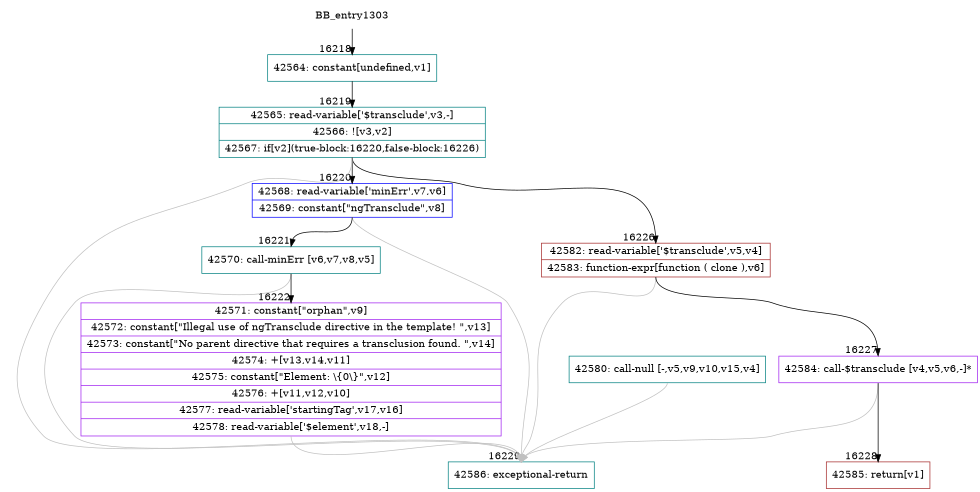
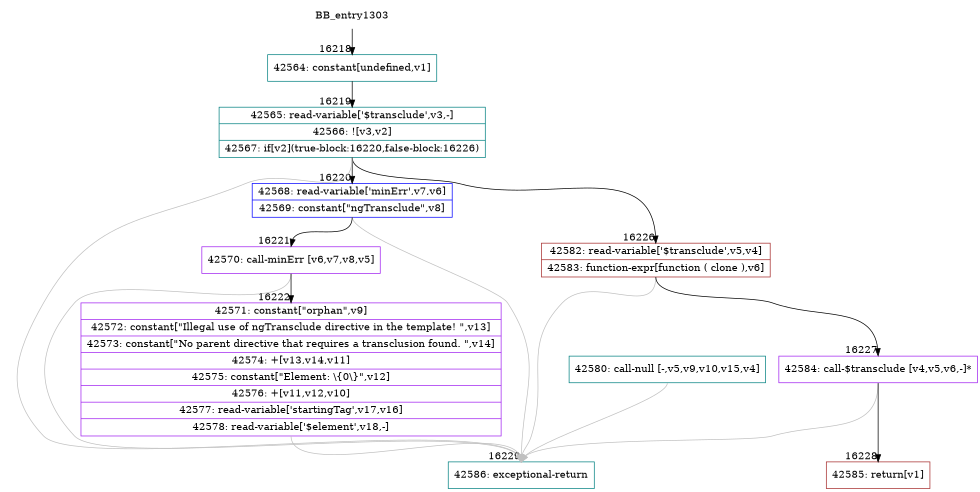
node "42570: call-minErr [v6,v7,v8,v5]": color teal -> purple
